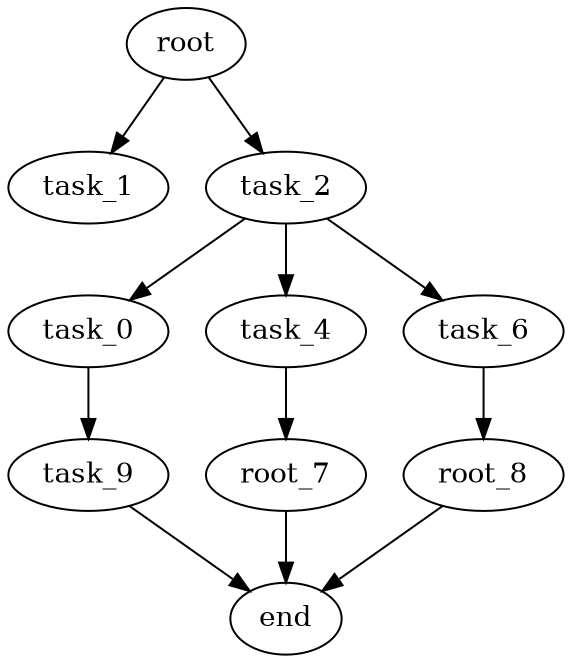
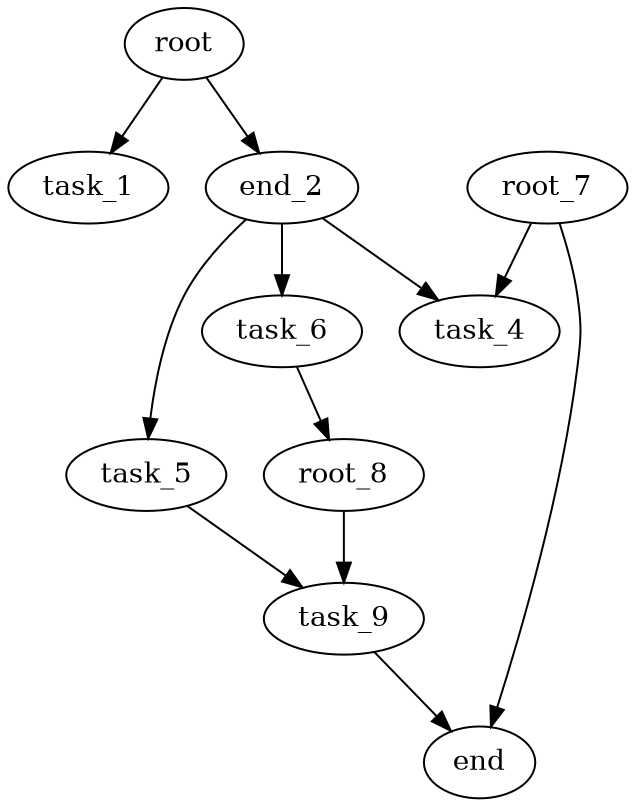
node "task_2": label "task_2" -> "end_2"
node "task_0": label "task_0" -> "task_5"
edge "task_4" -> "root_7": reversed
edge "root_8" -> "end": now "root_8" -> "task_9"
